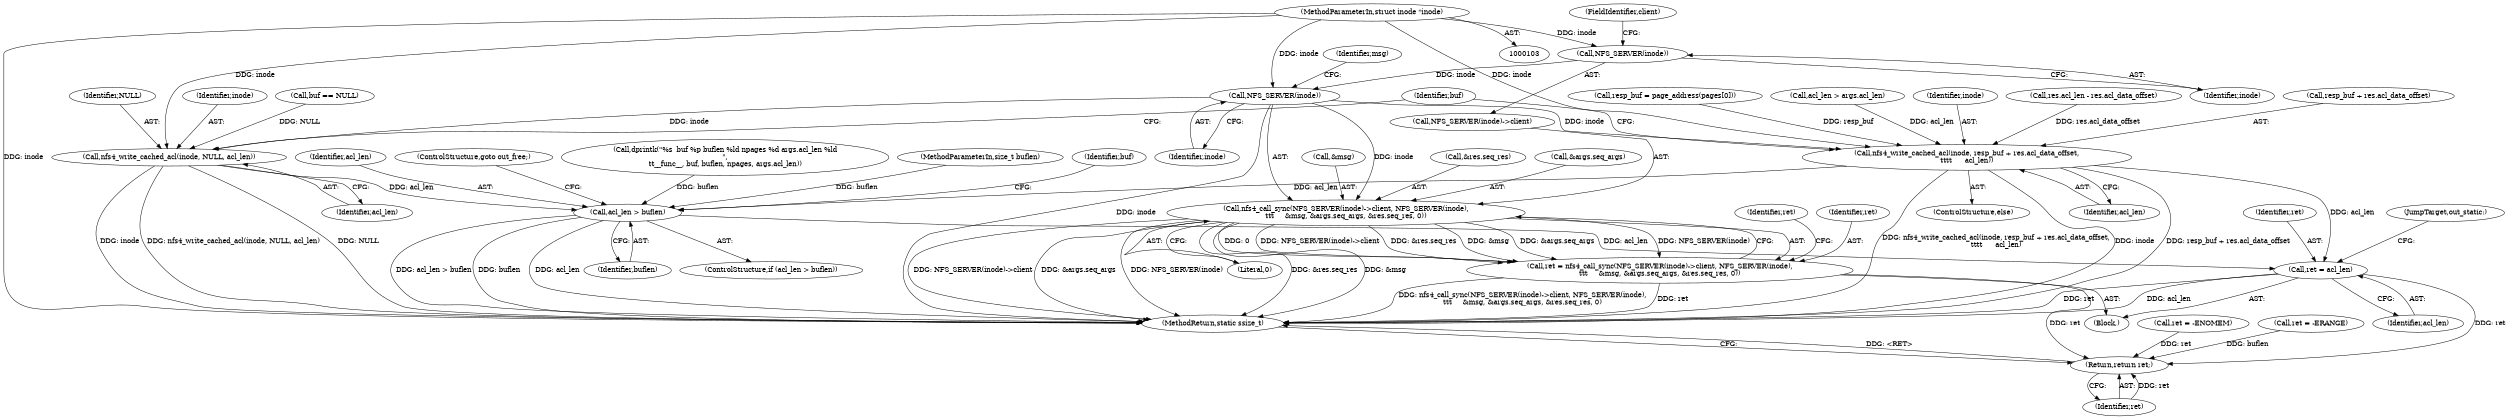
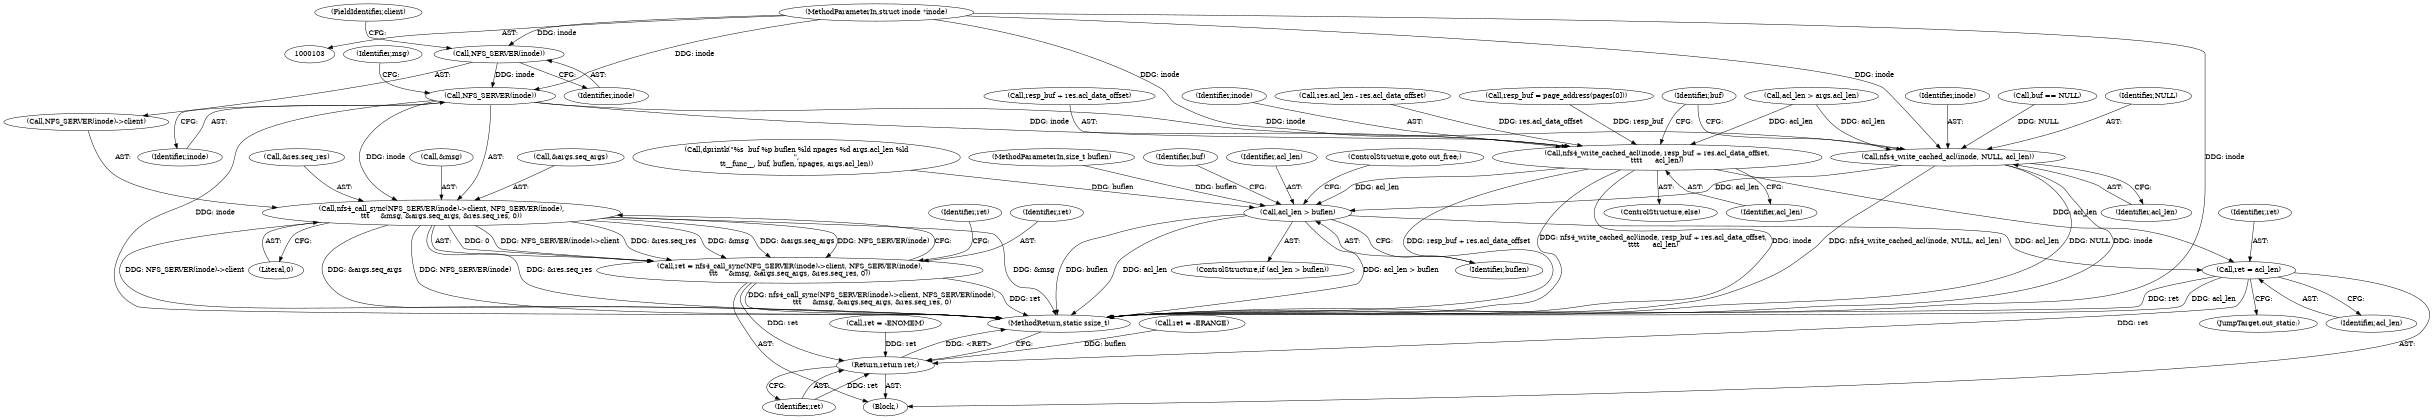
edge "(Call,acl_len > args.acl_len)" -> "(Call,nfs4_write_cached_acl(inode, NULL, acl_len))": added, label "DDG: acl_len"
edge "(JumpTarget,out_static:)" -> "(Call,ret = acl_len)": reversed
edge "(Return,return ret;)" -> "(Block,)": added, label "AST:"
